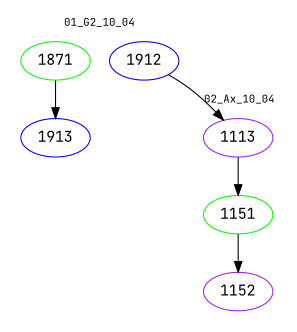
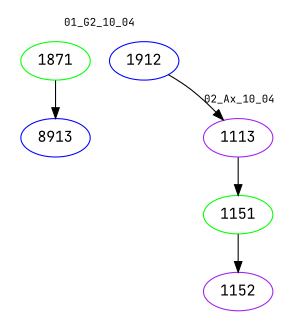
node "1913": label "1913" -> "8913"
